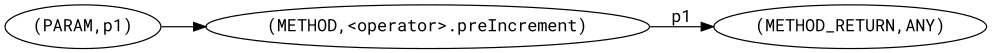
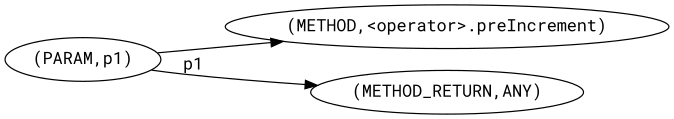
edge "(METHOD,<operator>.preIncrement)" -> "(METHOD_RETURN,ANY)": now "(PARAM,p1)" -> "(METHOD_RETURN,ANY)"
